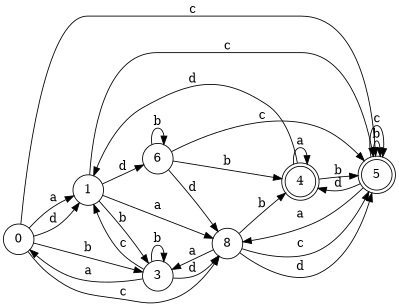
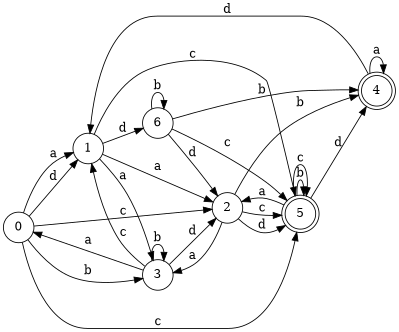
edge "4" -> "5": removed, label "b"
edge "1" -> "3": label "b" -> "a"
node "8": label "8" -> "2"
